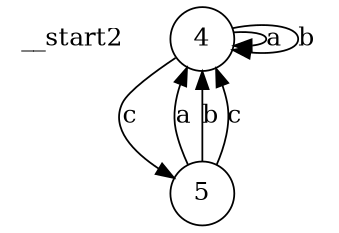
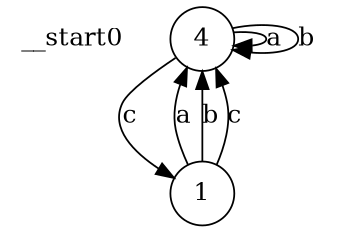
node "__start2": label "__start2" -> "__start0"
node "5": label "5" -> "1"
